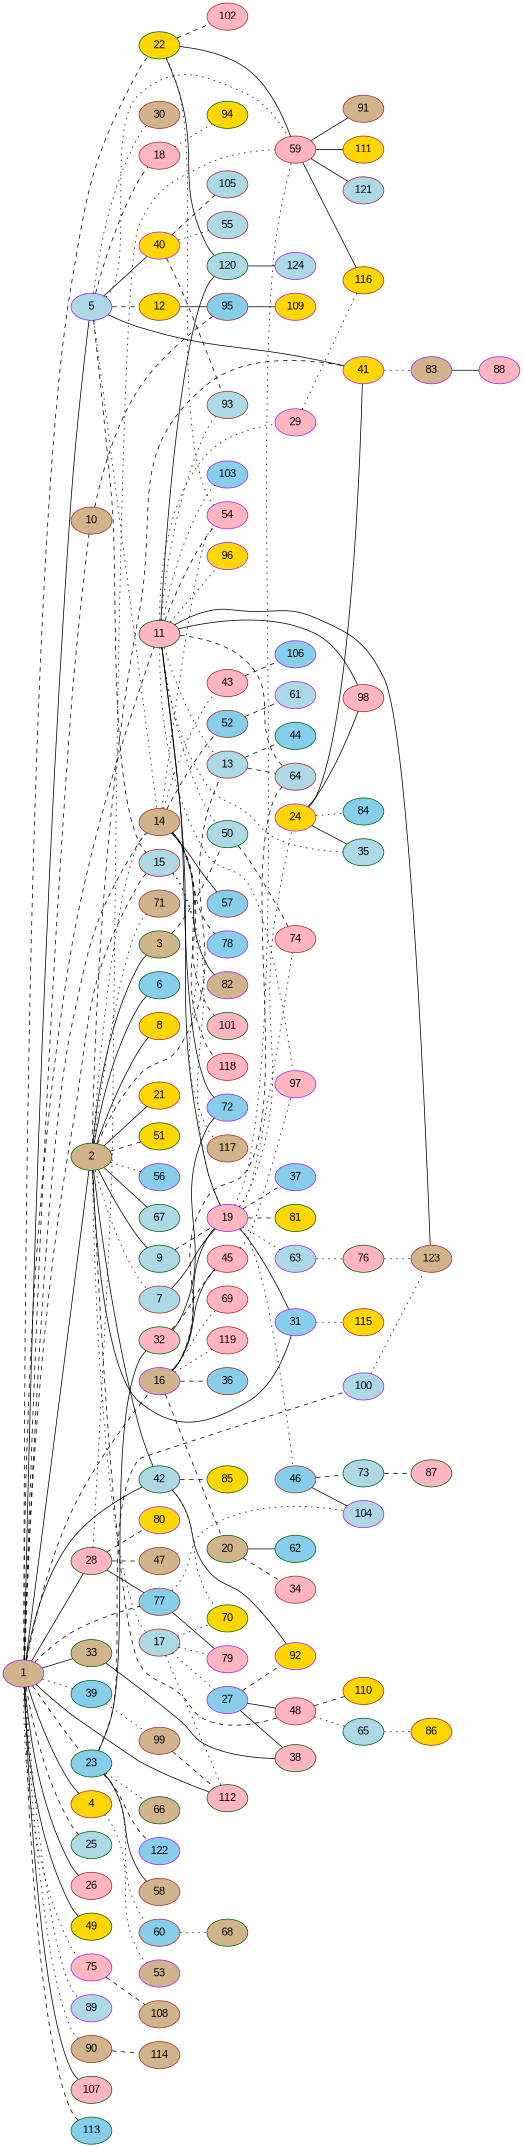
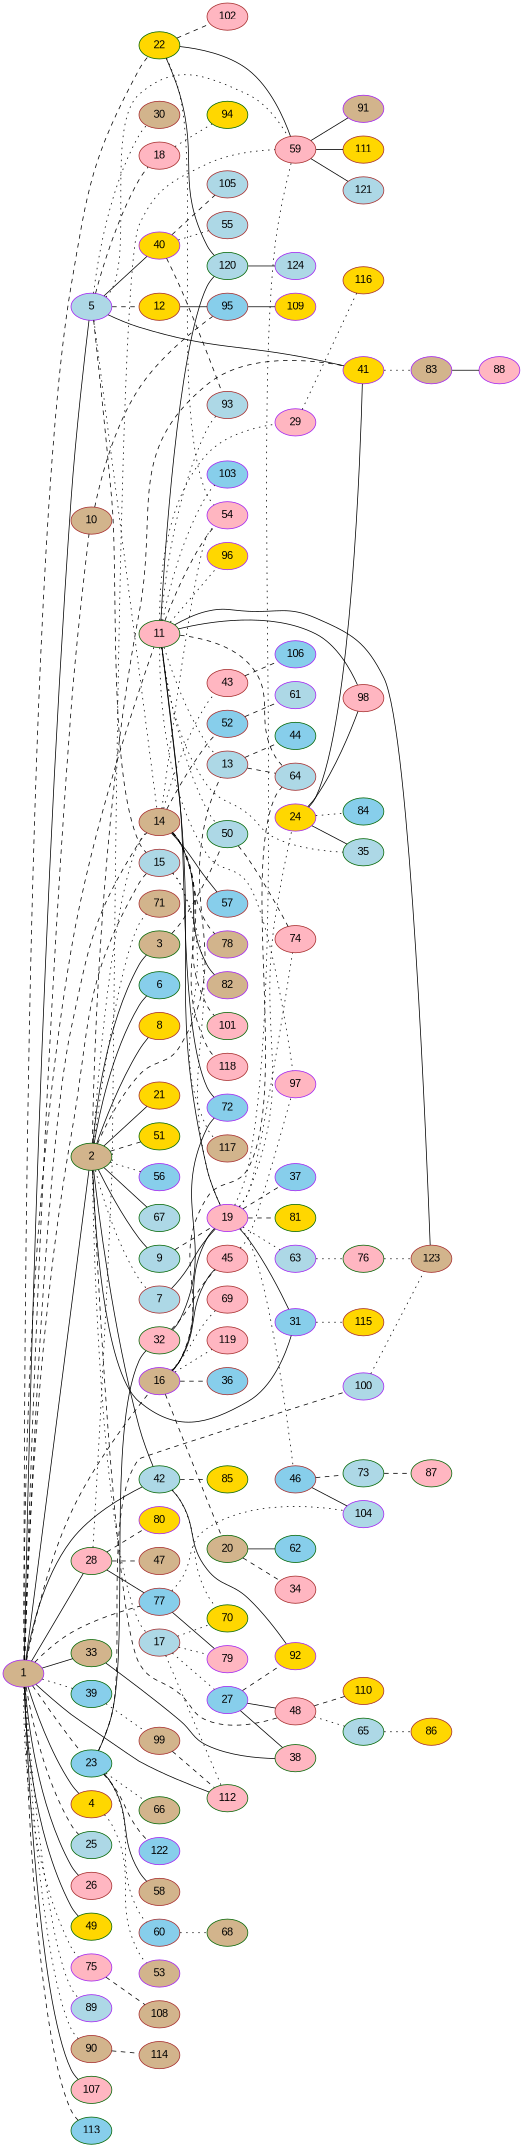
node "91": color brown -> purple
edge "59" -- "116": removed
node "78": fillcolor skyblue -> tan
